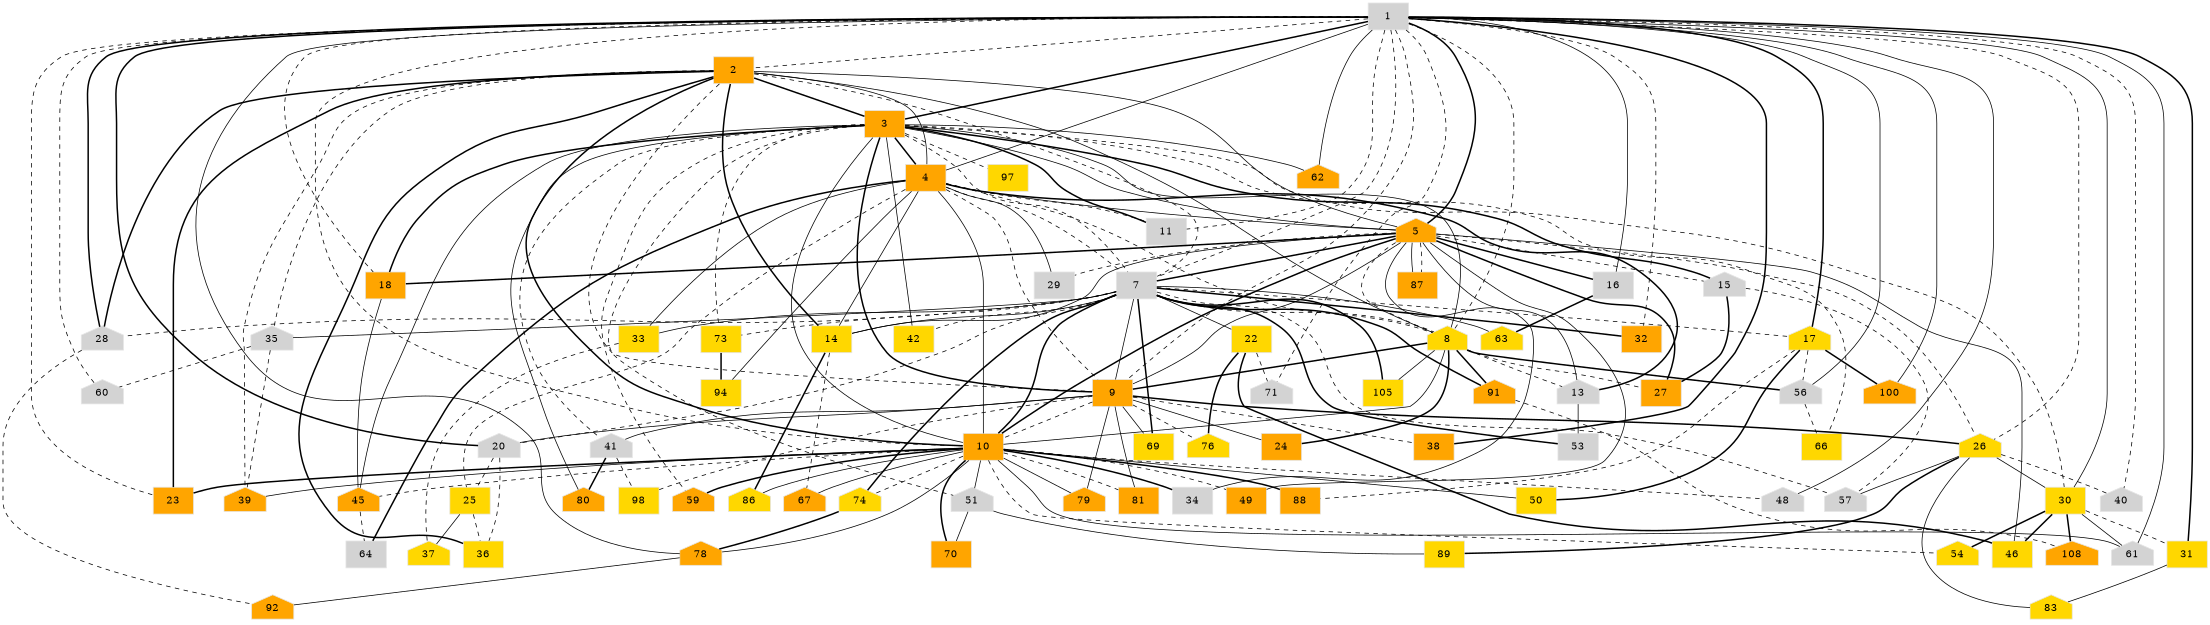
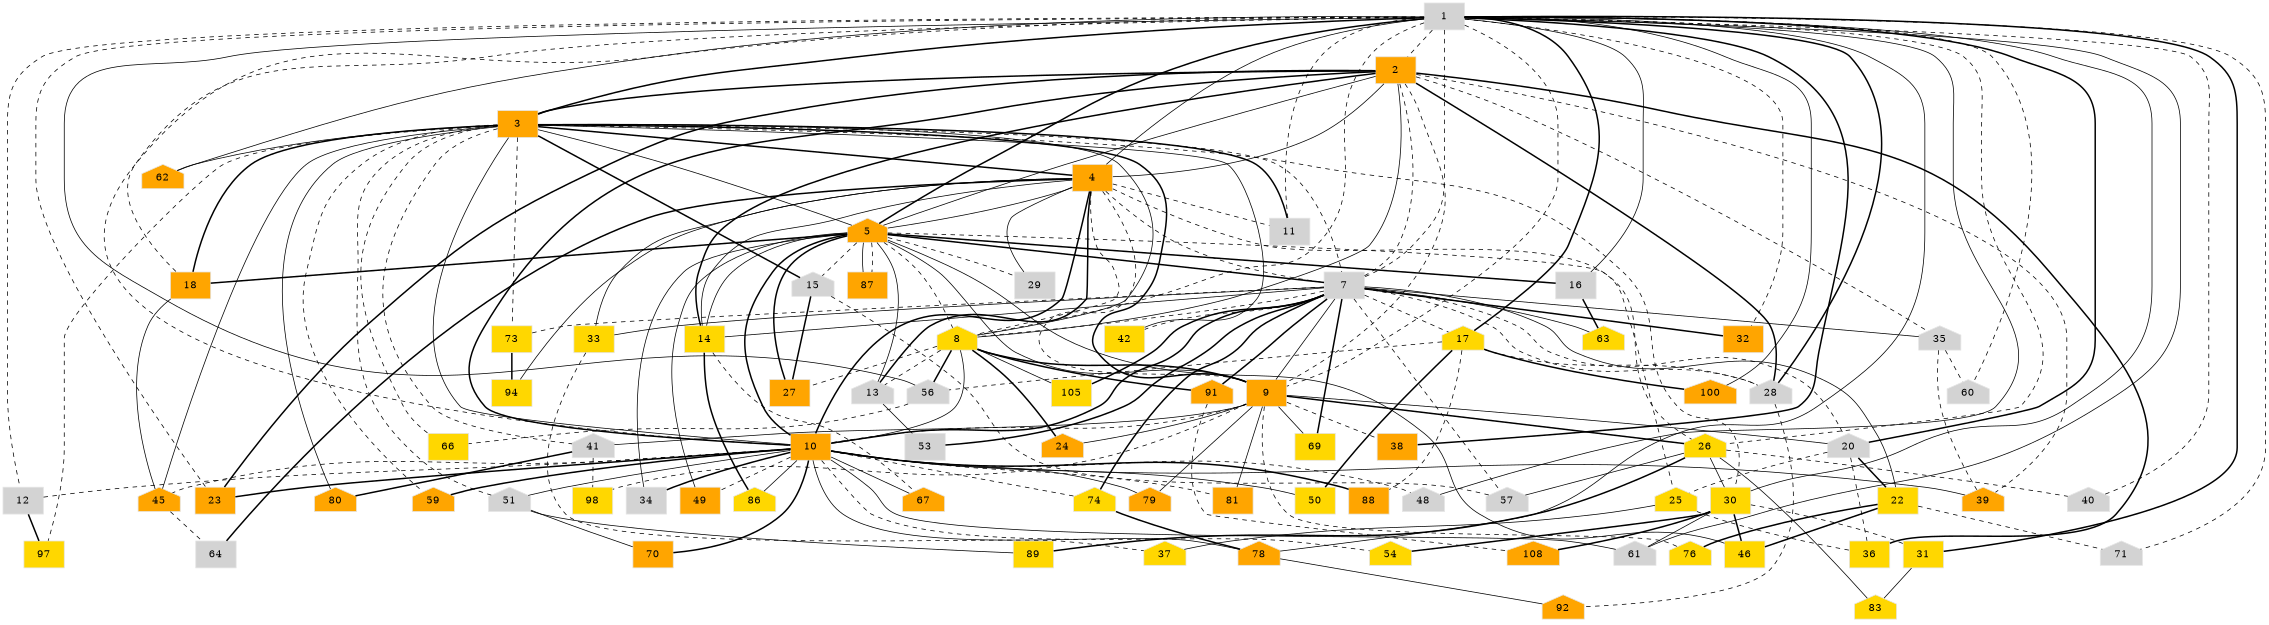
edge "4" -- "10": style solid -> bold
edge "17" -- "28": added
node "24": shape box -> house
edge "20" -- "22": added
node "12": added
node "25": shape box -> house
